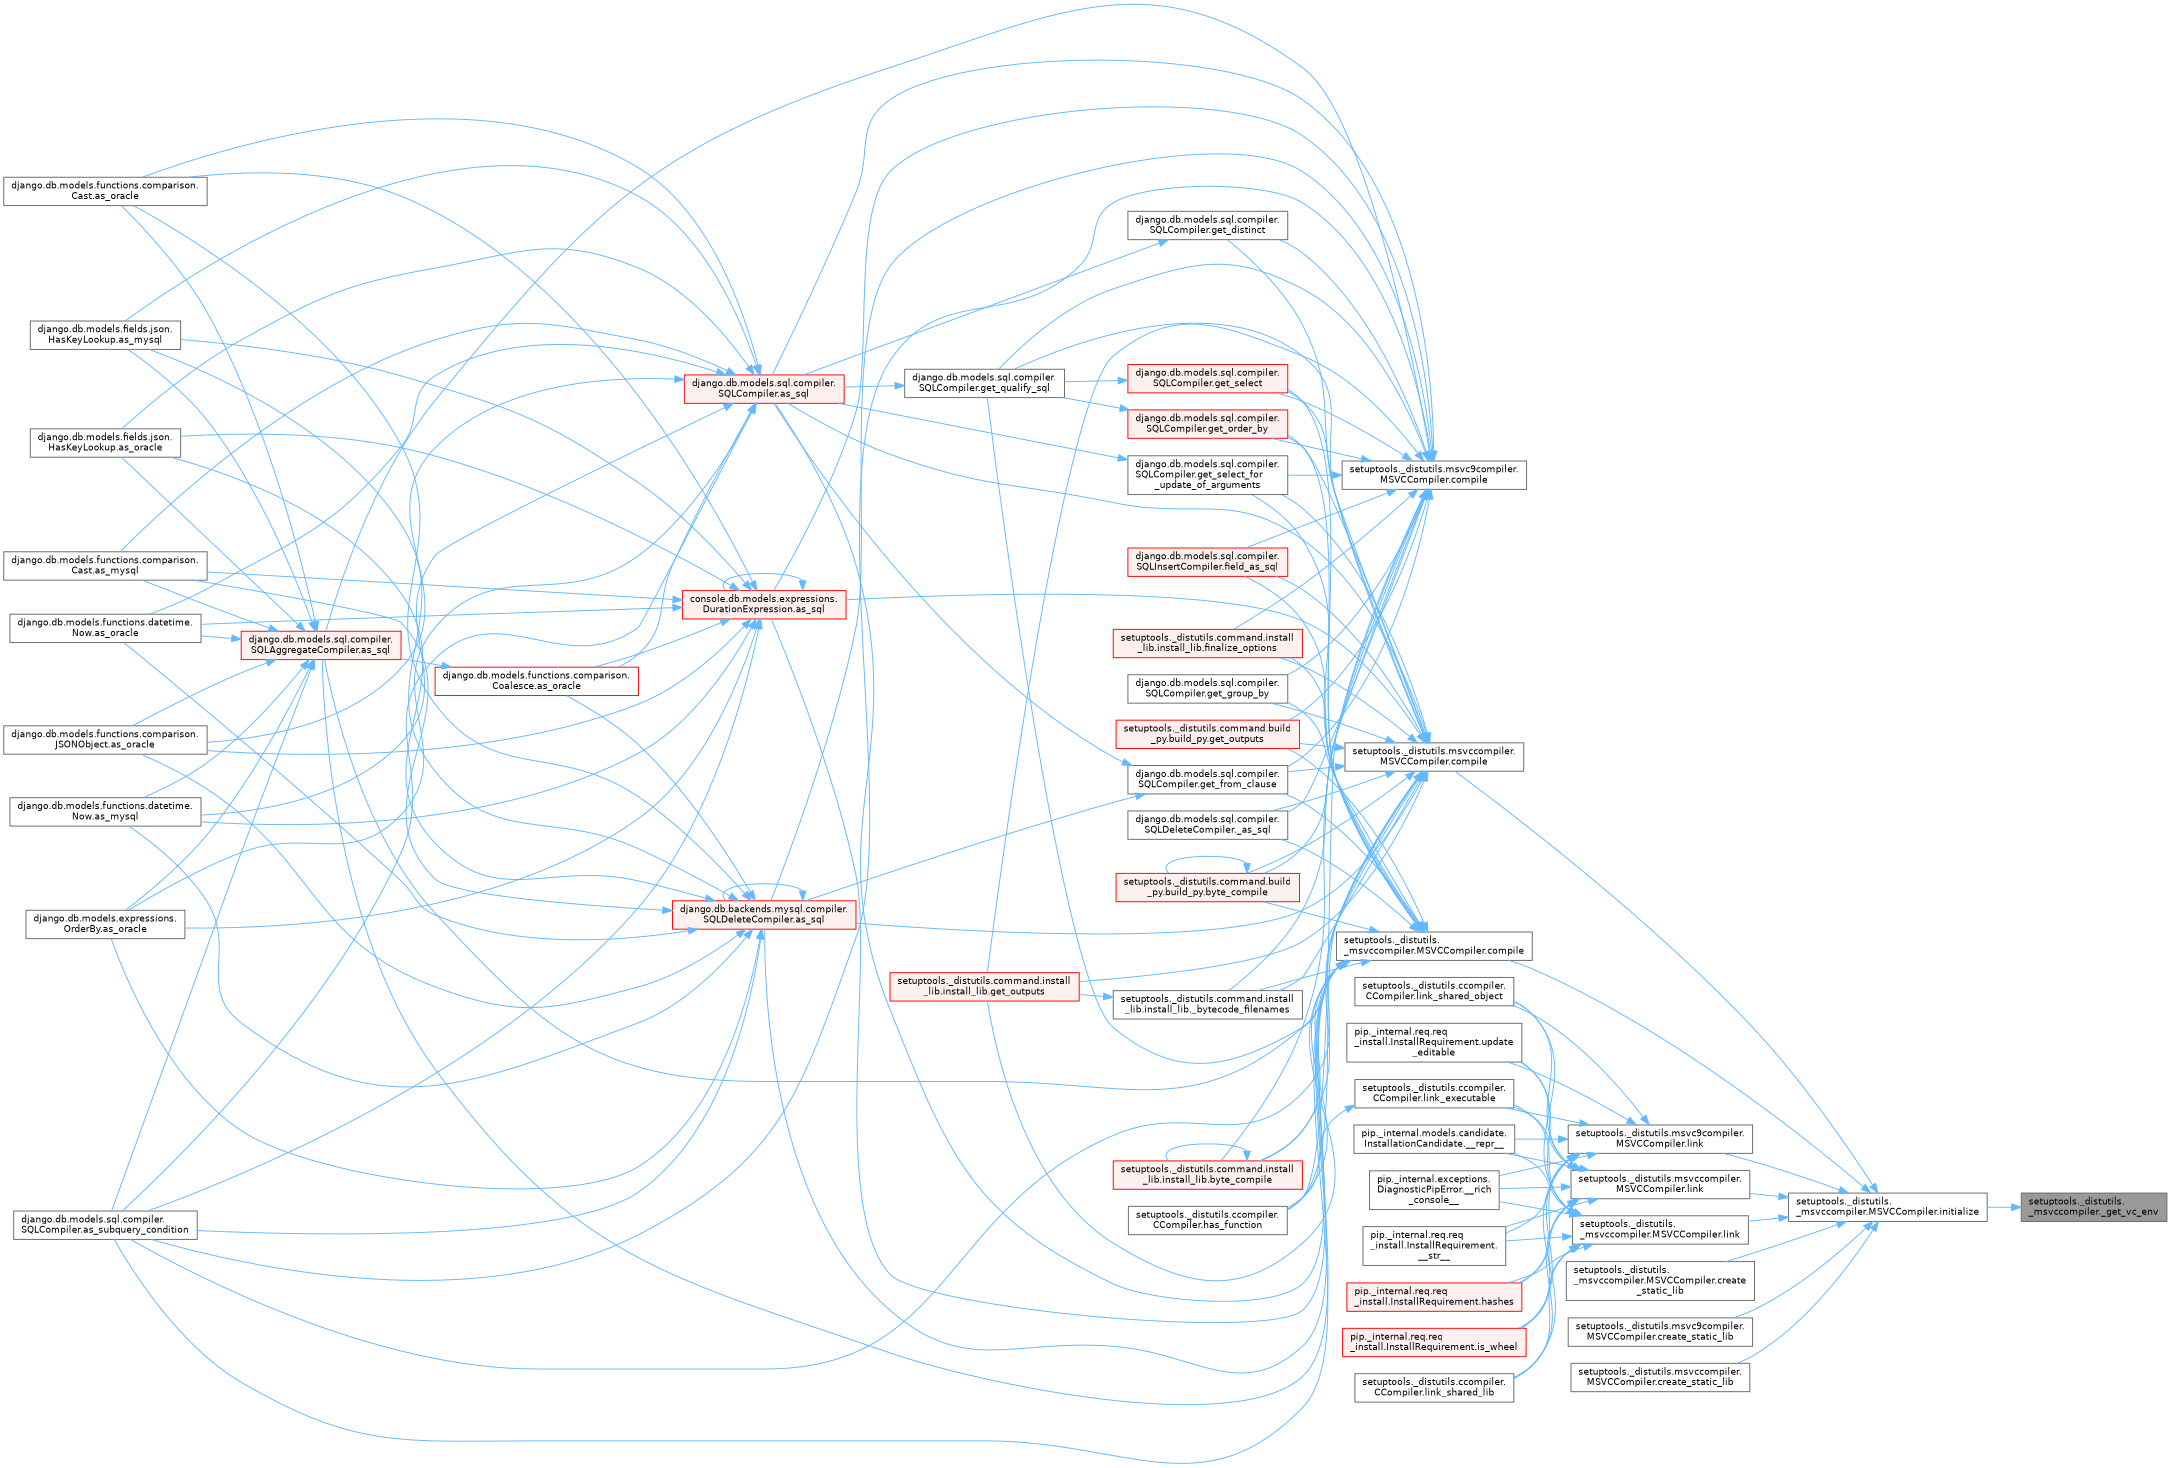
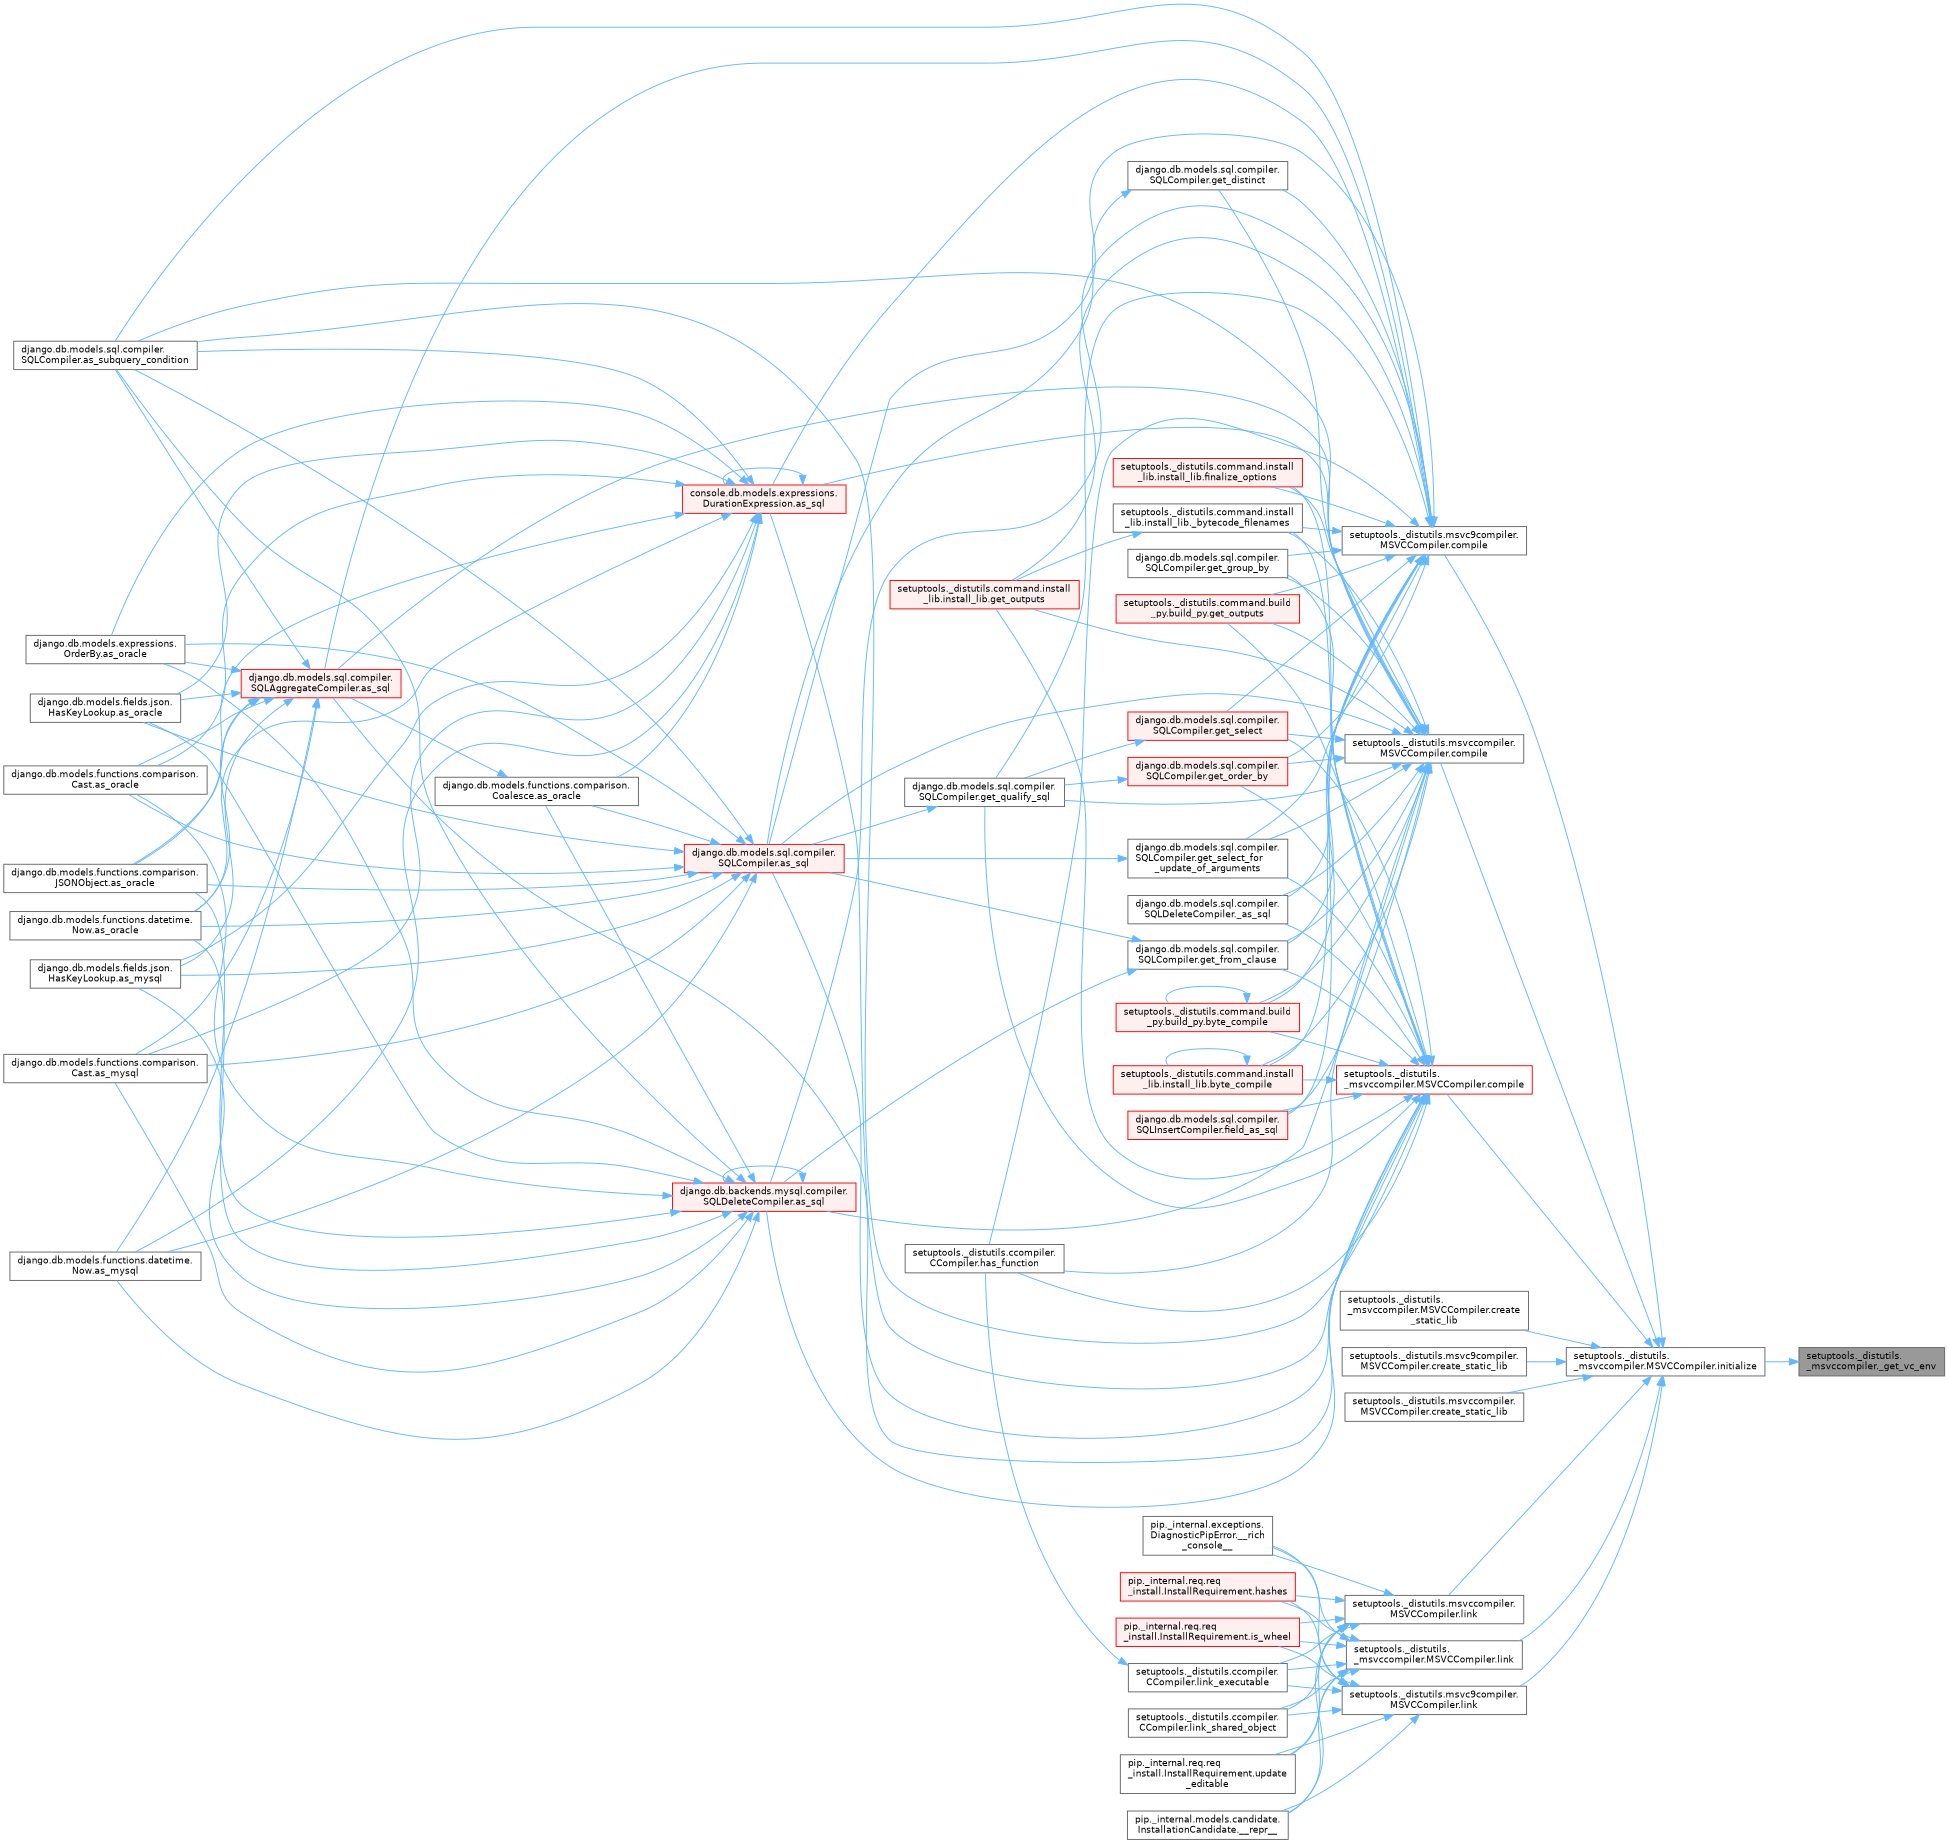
node "django.db.models.functions.comparison. Coalesce.as_oracle": color red -> grey40
edge "setuptools._distutils.msvc9compiler. MSVCCompiler.compile" -> "setuptools._distutils. _msvccompiler.MSVCCompiler.initialize": added
node "setuptools._distutils. _msvccompiler.MSVCCompiler.compile": color grey40 -> red
node "pip._internal.req.req _install.InstallRequirement. __str__": removed
node "setuptools._distutils.ccompiler. CCompiler.link_shared_lib": removed
